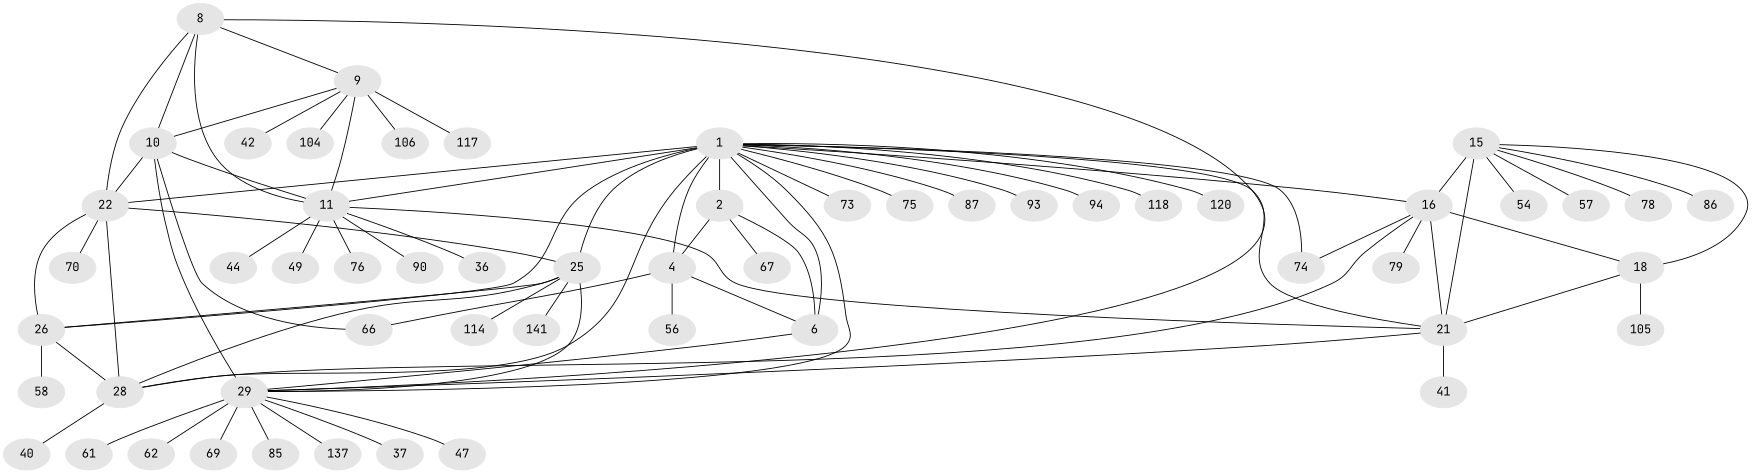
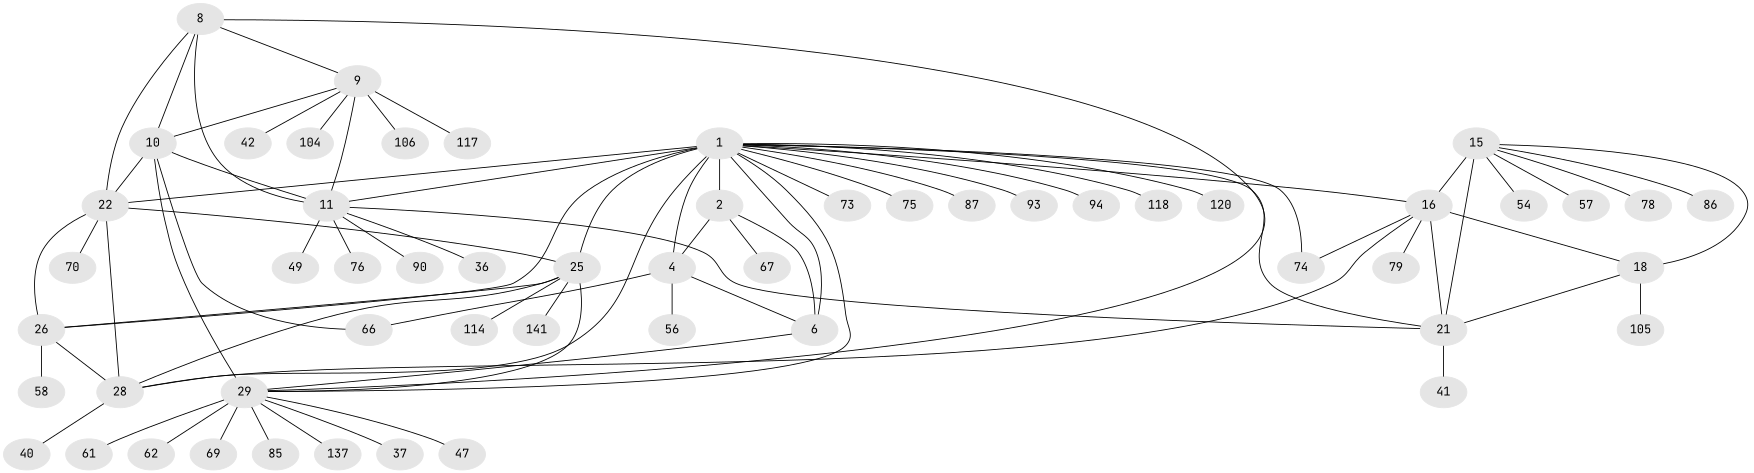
node "44": removed
edge "21" -- "29": removed
